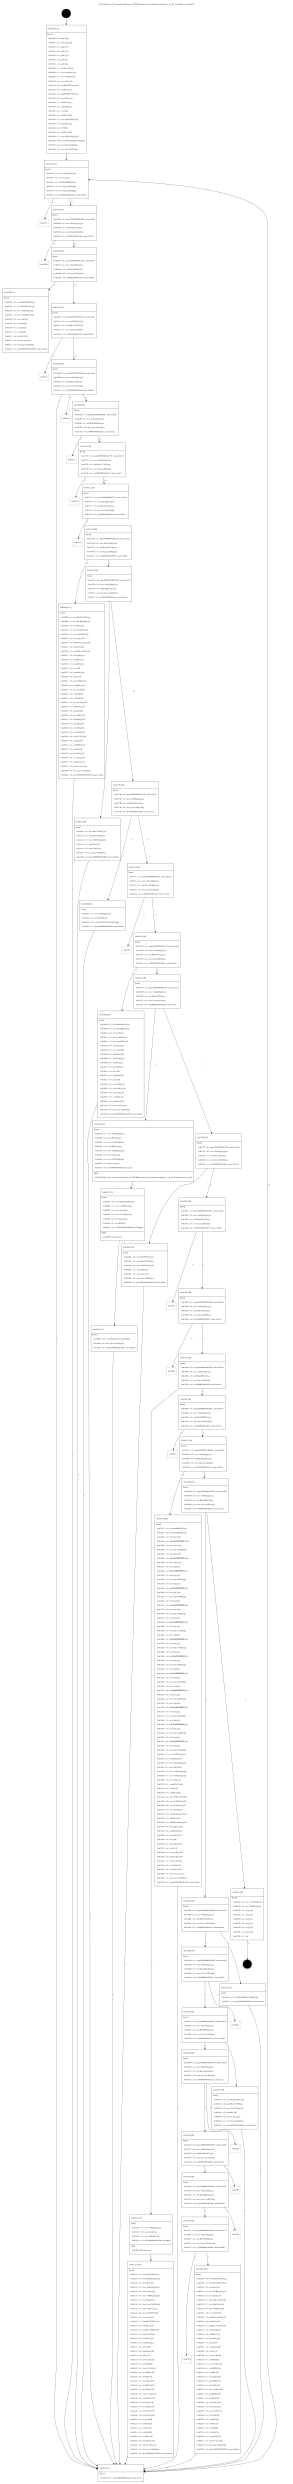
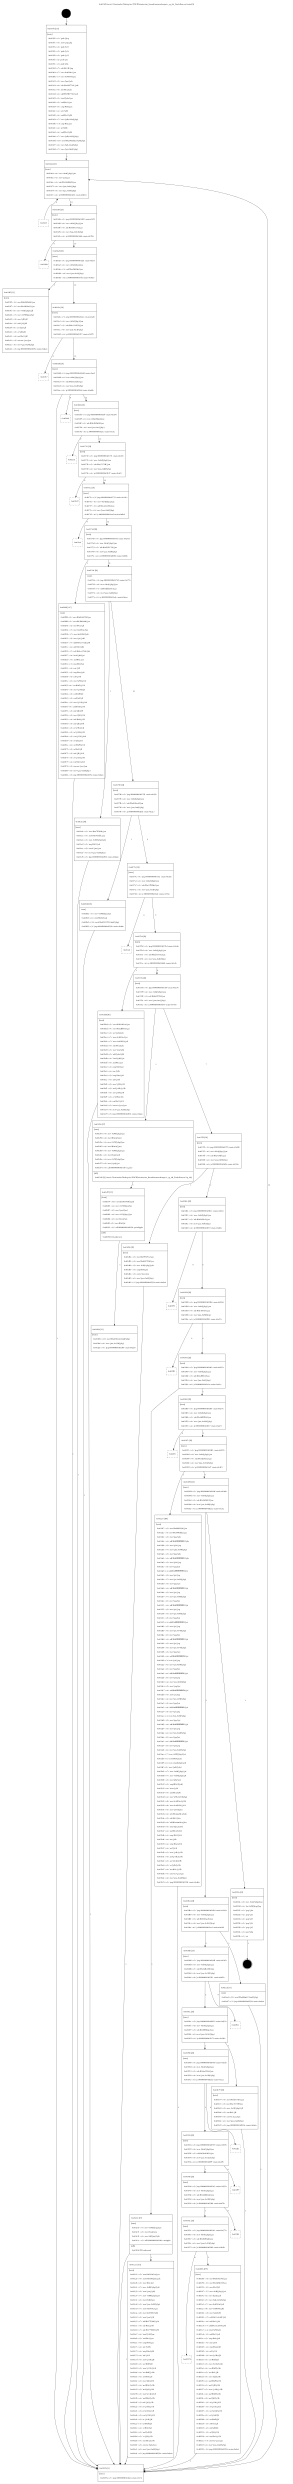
edge "0x401664 [32]" -> "0x401e01": reversed
edge "0x40172c [28]" -> "0x401748 [28]": added, label "12"
edge "0x401d96 [21]" -> "0x402394 [5]": now "0x401c0e [19]" -> "0x402394 [5]"
